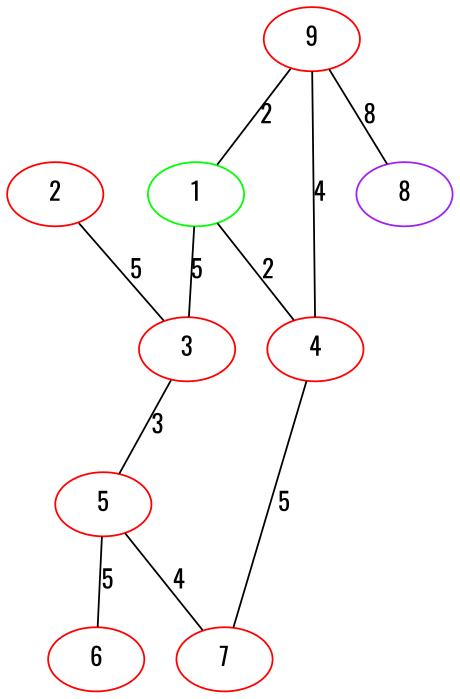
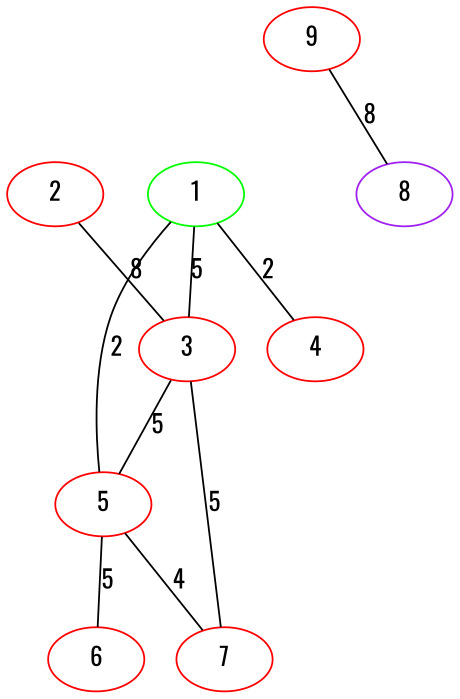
edge "9" -- "1": now "5" -- "1"
edge "9" -- "4": removed, label "4"
edge "2" -- "3": label "5" -> "8"
edge "3" -- "5": label "3" -> "5"
edge "4" -- "7": now "3" -- "7"
